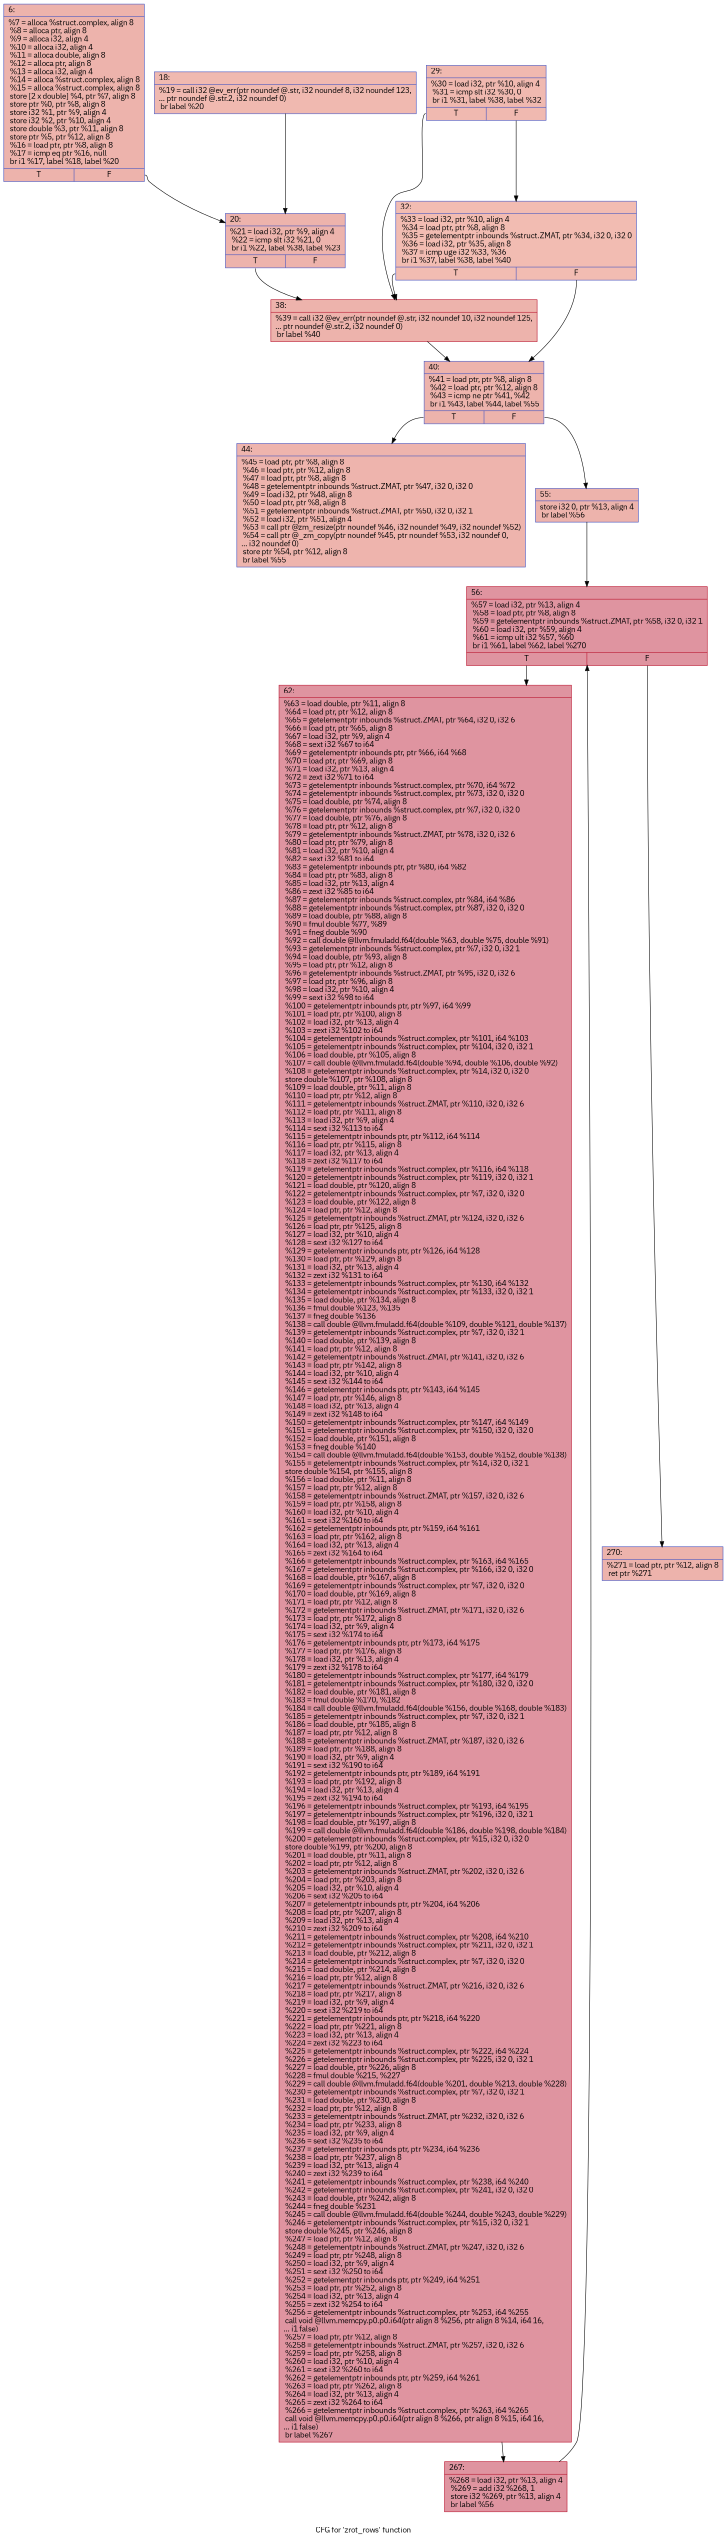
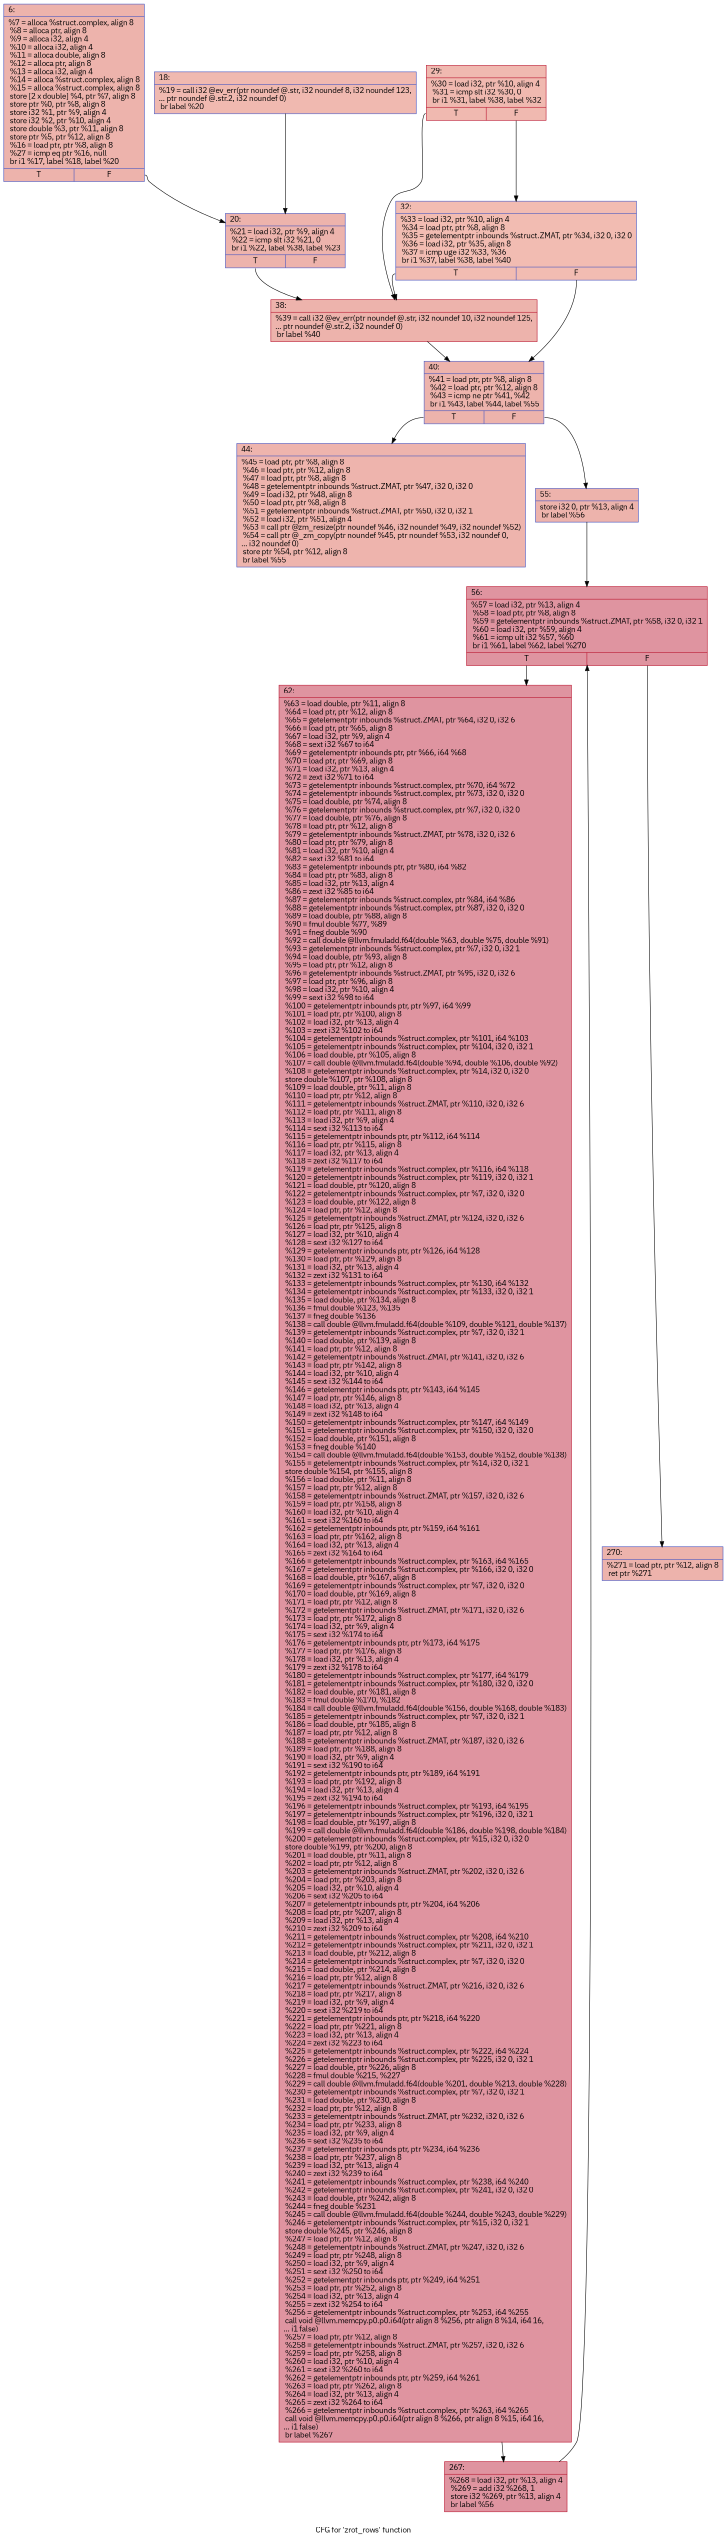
node "29:": color #3d50c3ff -> #b70d28ff
node "6:": text "%17 = icmp eq ptr %16, null" -> "%27 = icmp eq ptr %16, null"
